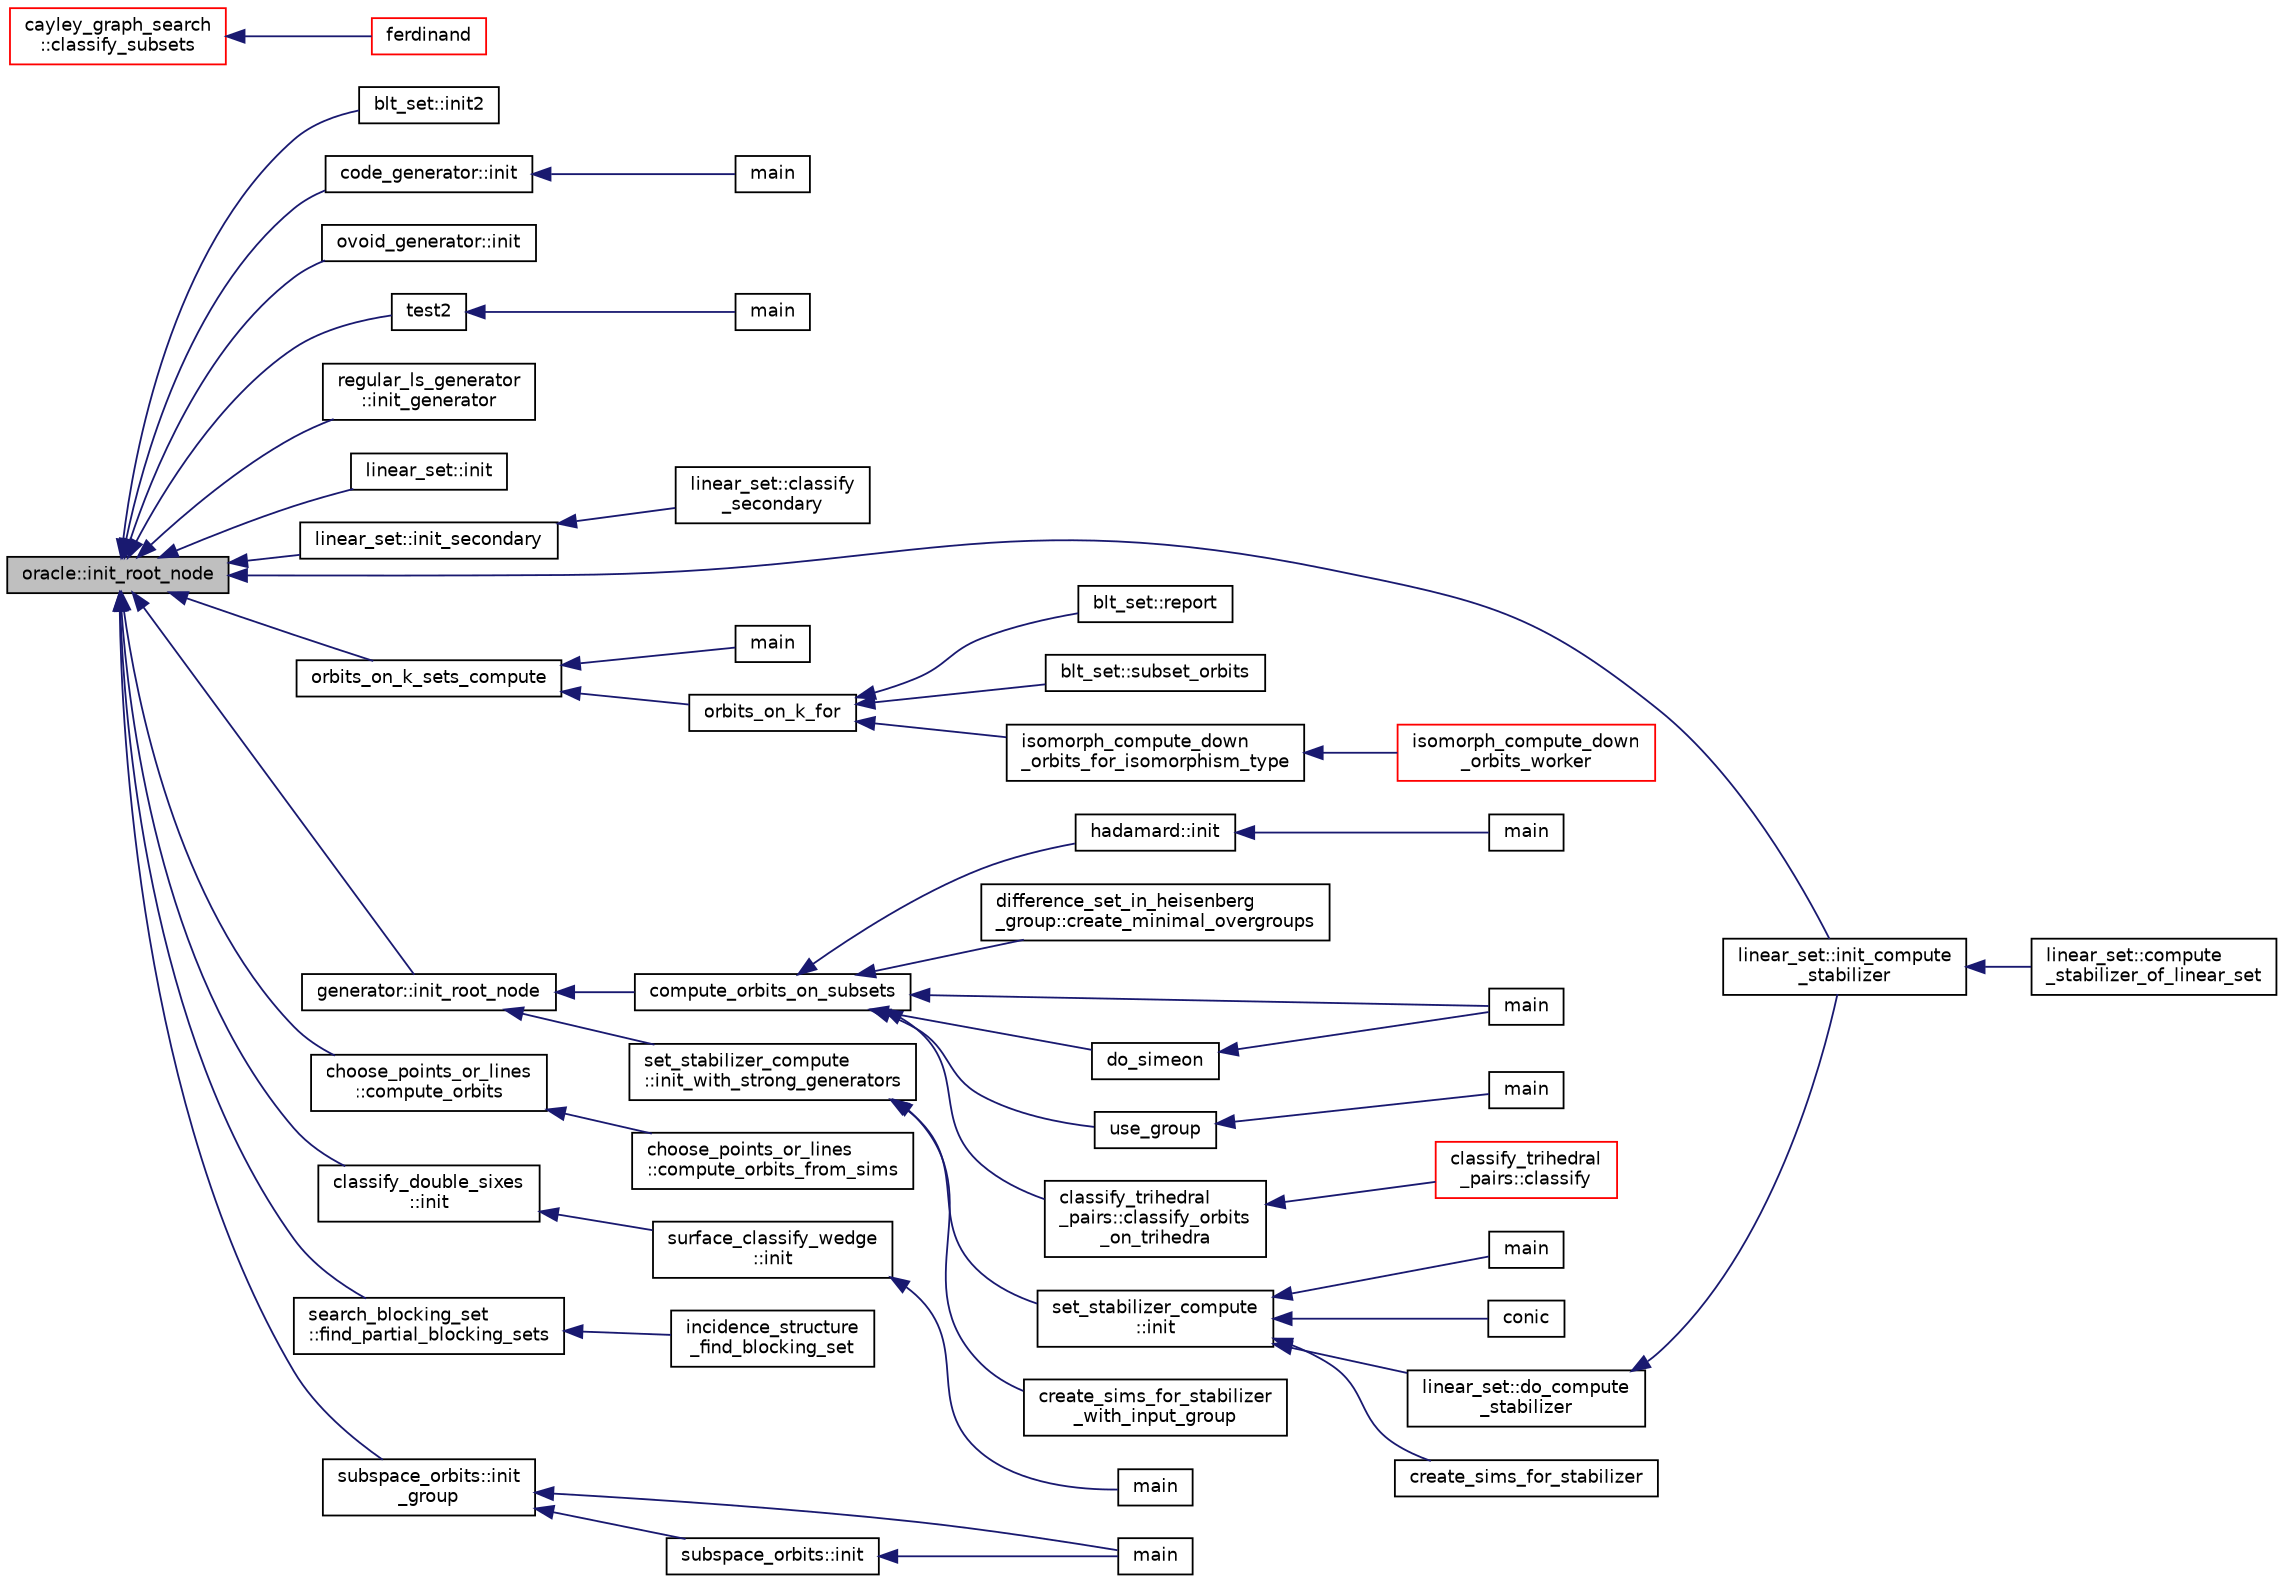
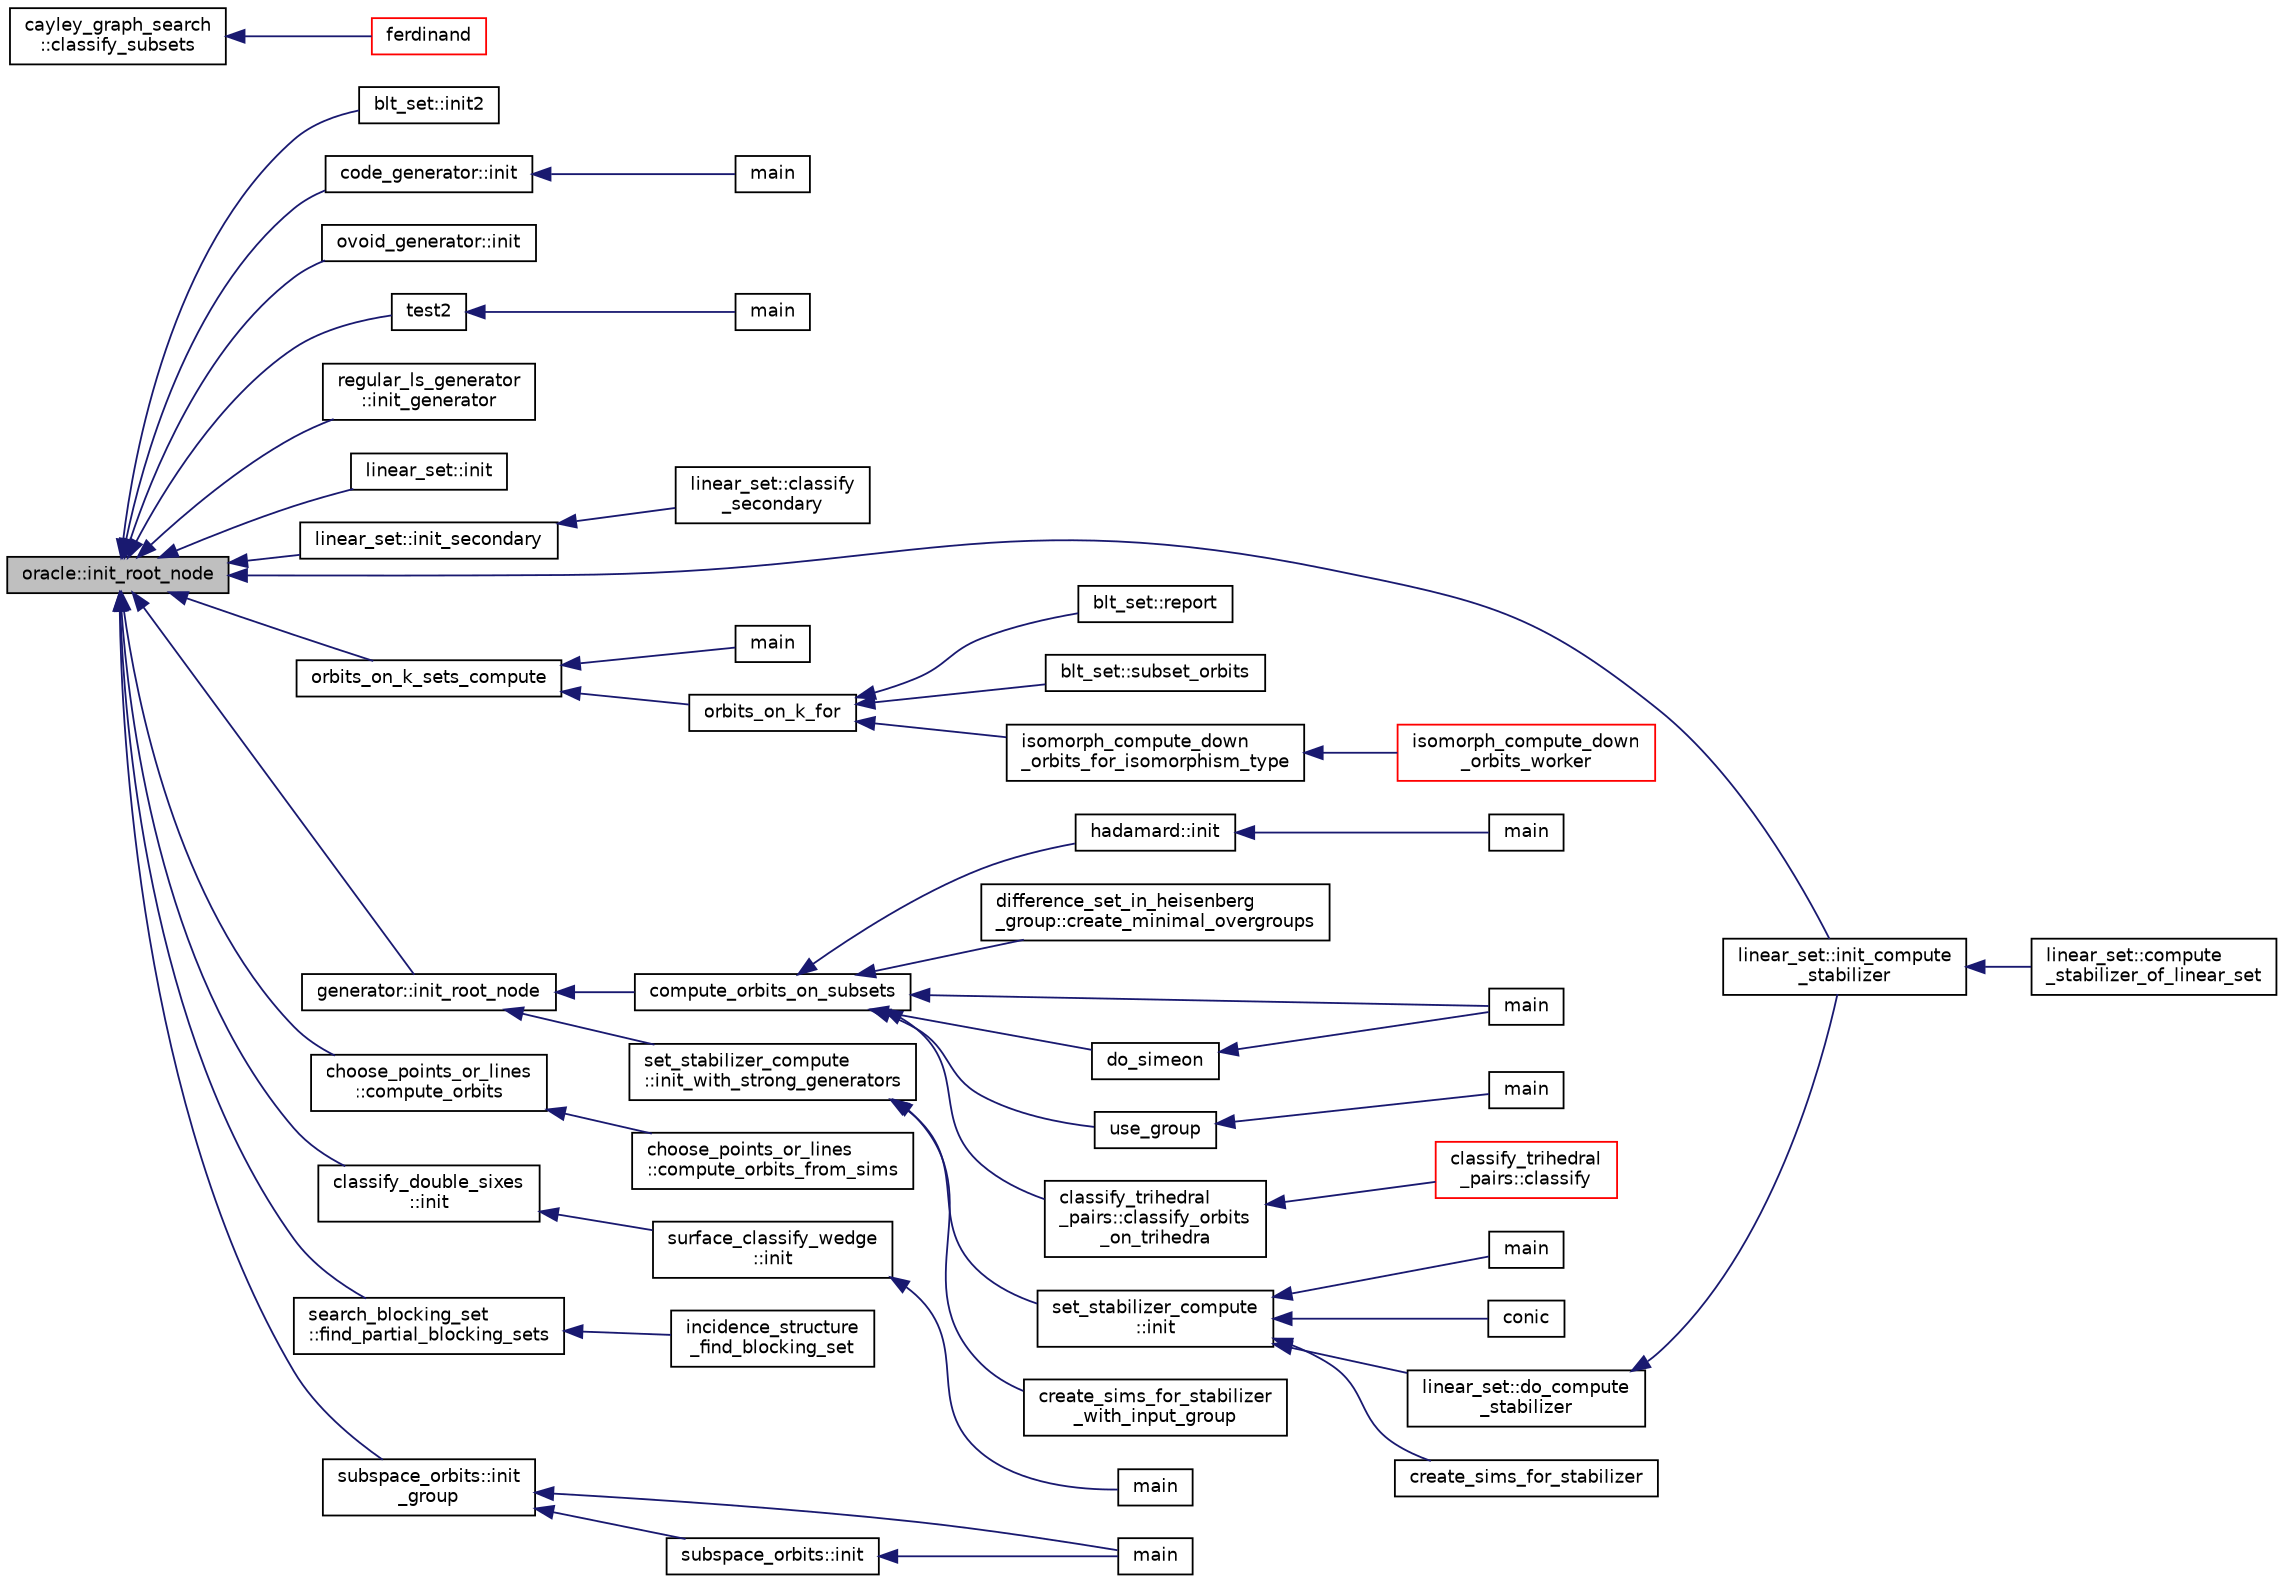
node "cayley_graph_search ::classify_subsets": color red -> black
